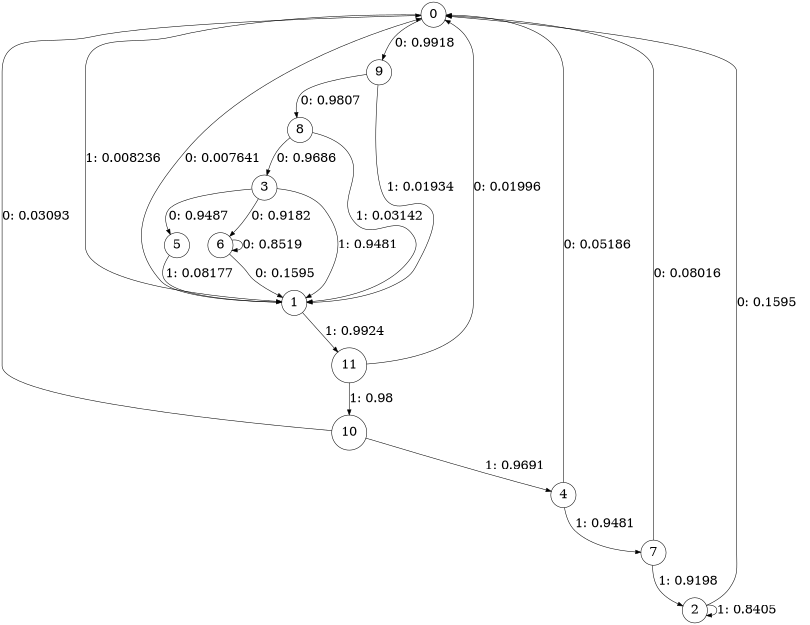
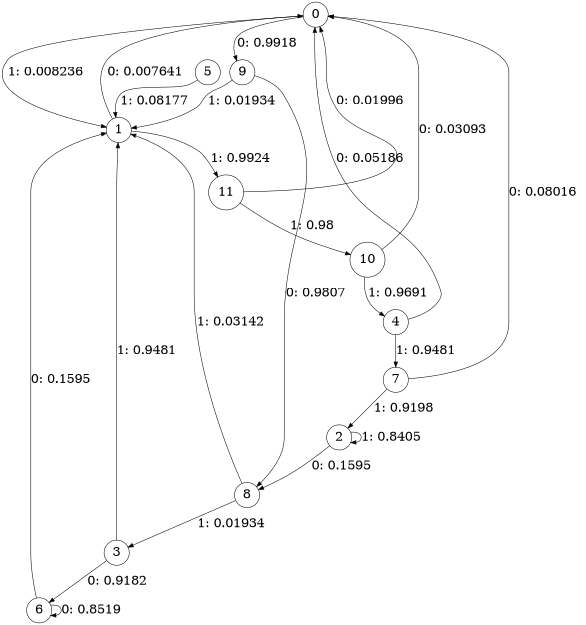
edge "8" -> "3": label "0: 0.9686   " -> "1: 0.01934  "
edge "3" -> "5": removed, label "0: 0.9487"
edge "2" -> "0": now "2" -> "8"
